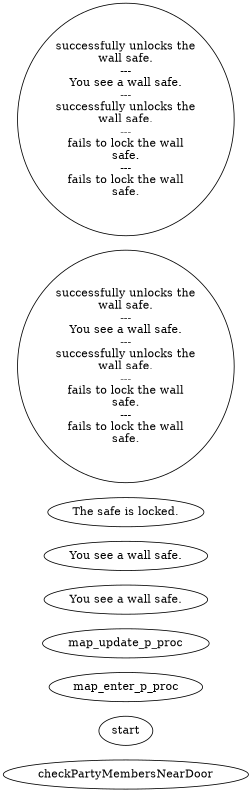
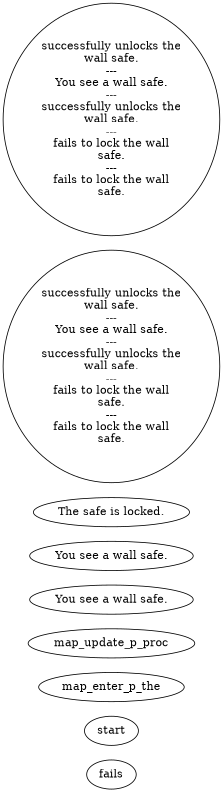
node "map_enter_p_proc": label "map_enter_p_proc" -> "map_enter_p_the"
node "checkPartyMembersNearDoor": label "checkPartyMembersNearDoor" -> "fails"
